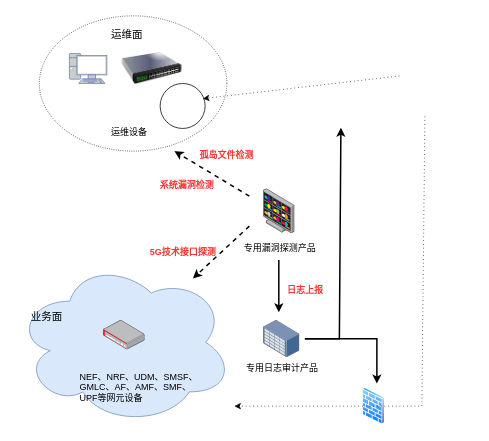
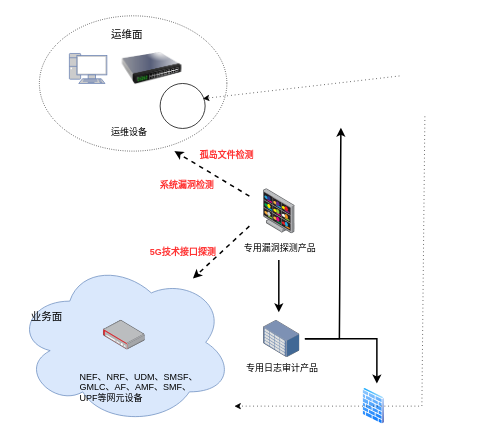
node "日志上报": removed
